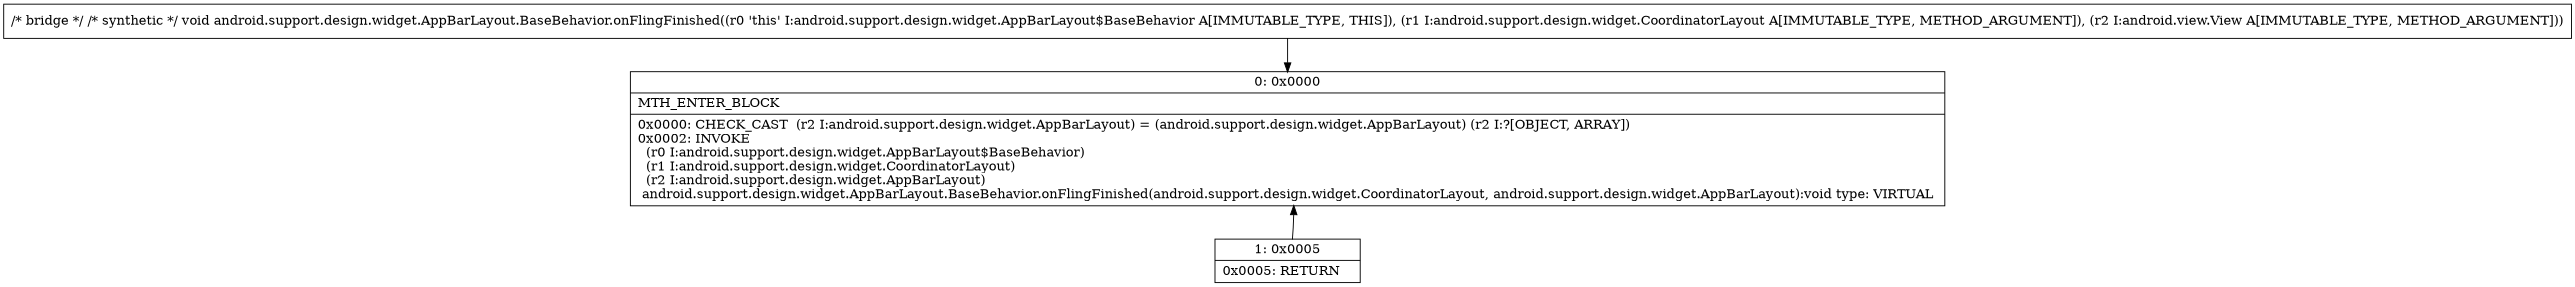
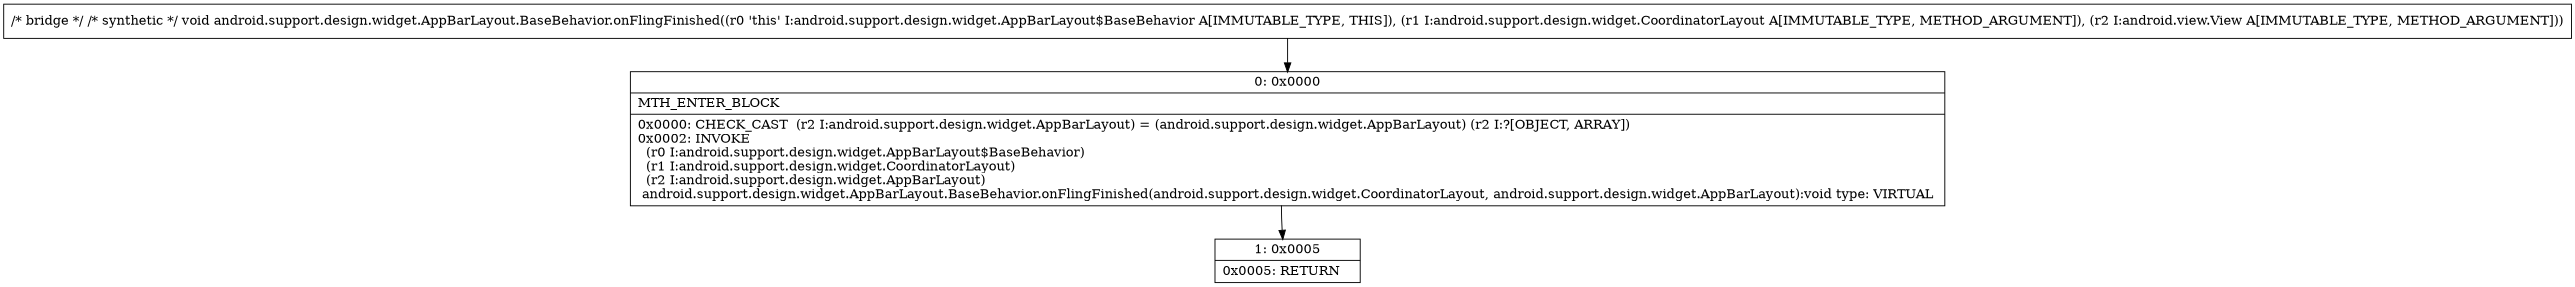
edge "1: 0x0005" -> "0: 0x0000": reversed
